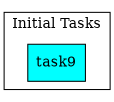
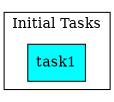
node "task9": label "task9" -> "task1"
